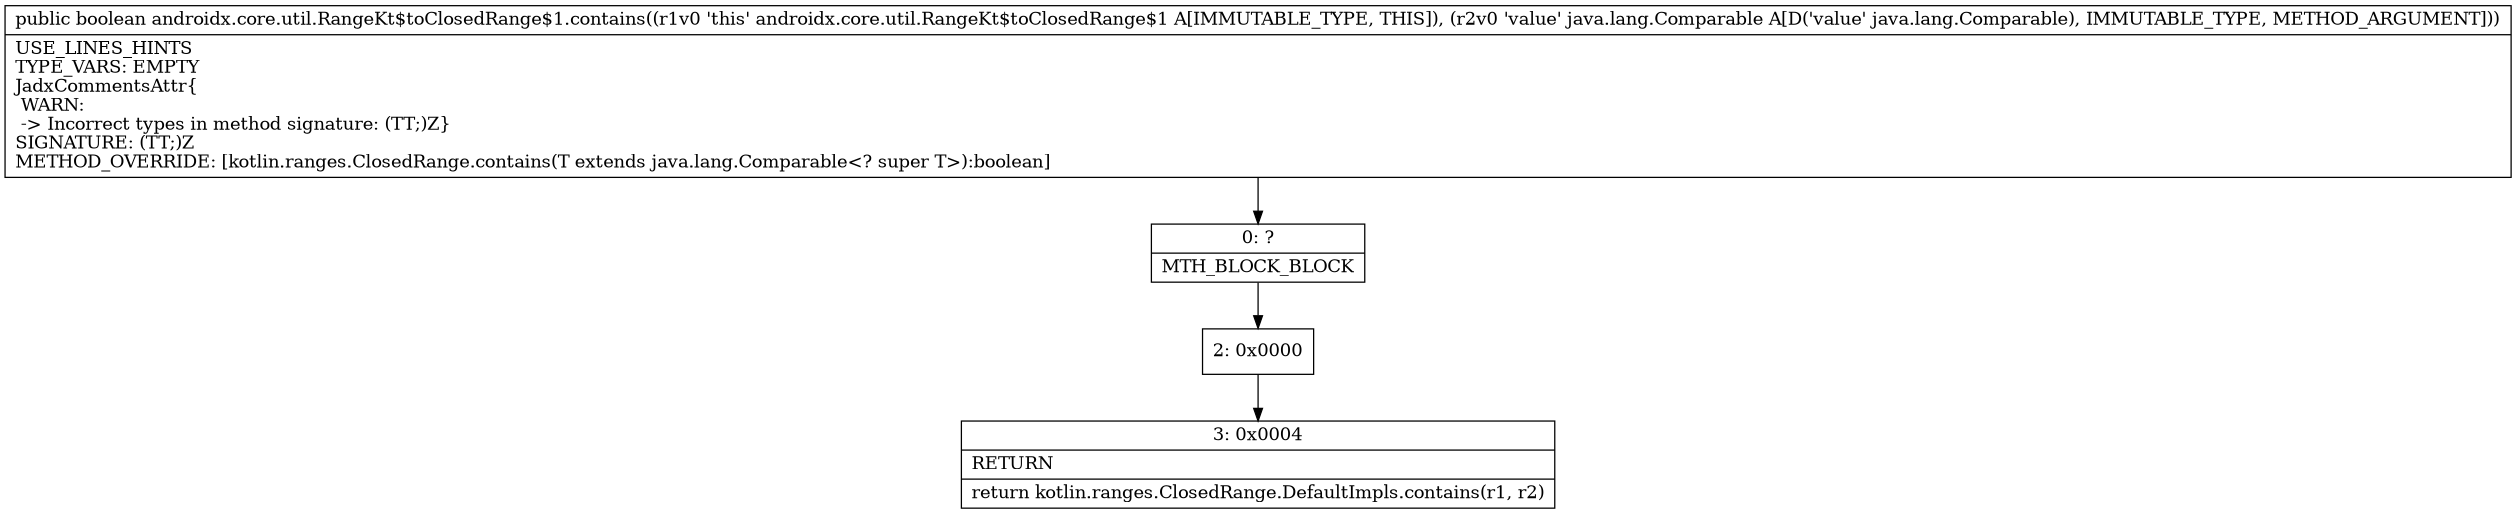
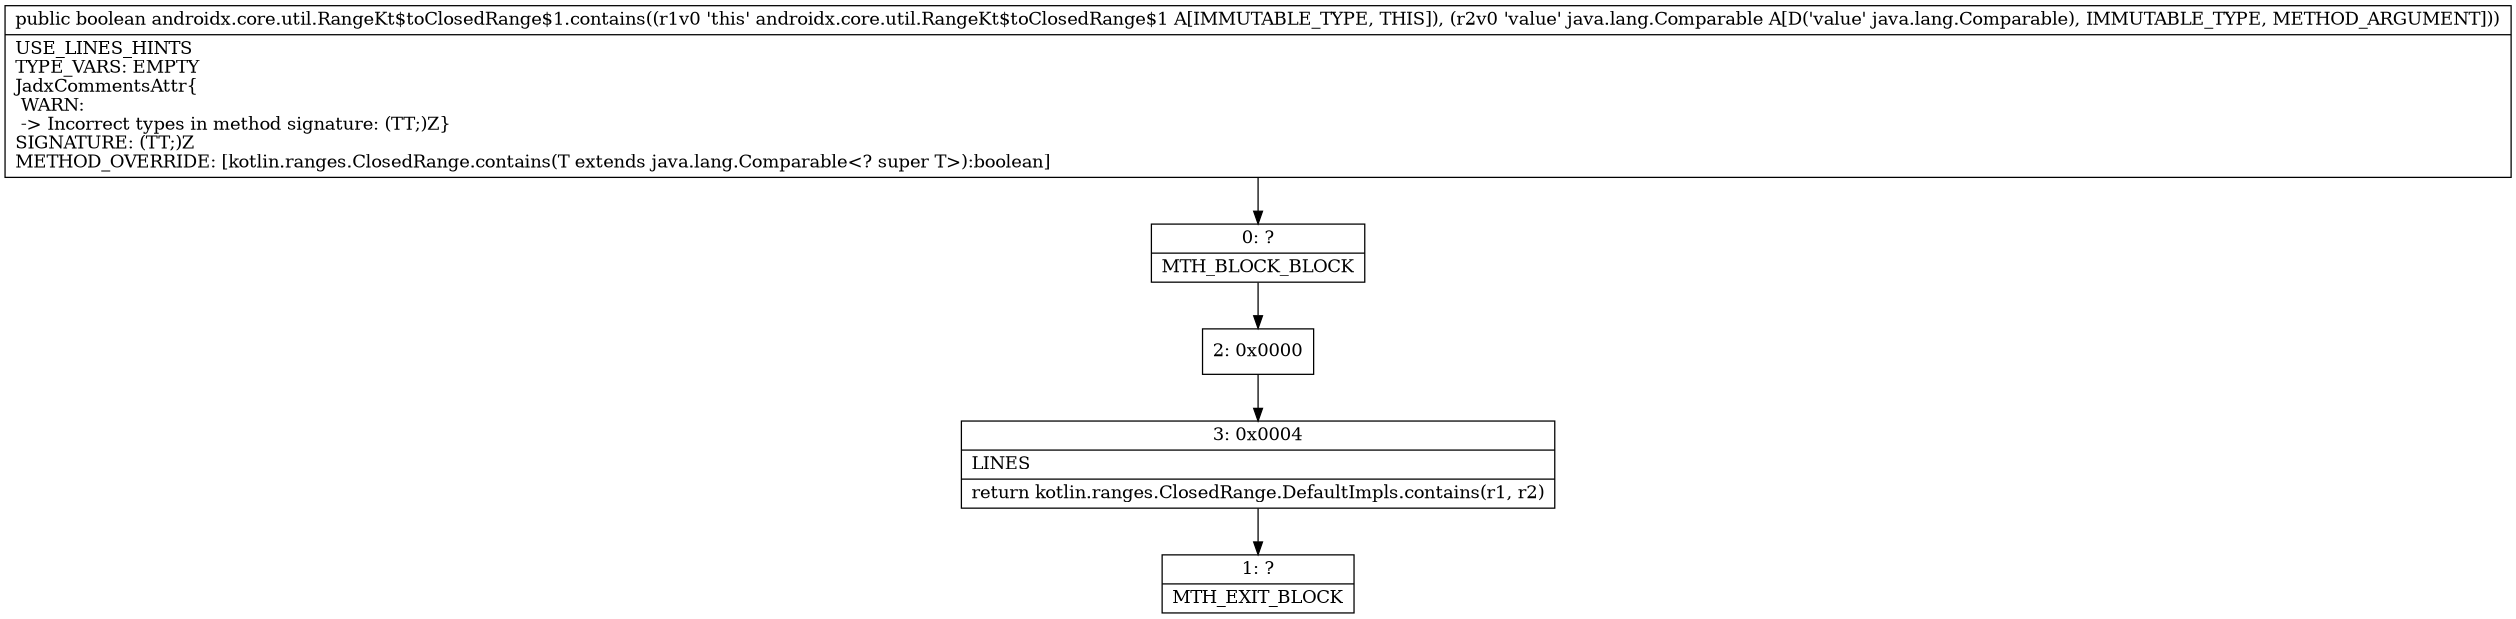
node "3: 0x0004": text "RETURN" -> "LINES"
node "1: ?": added
